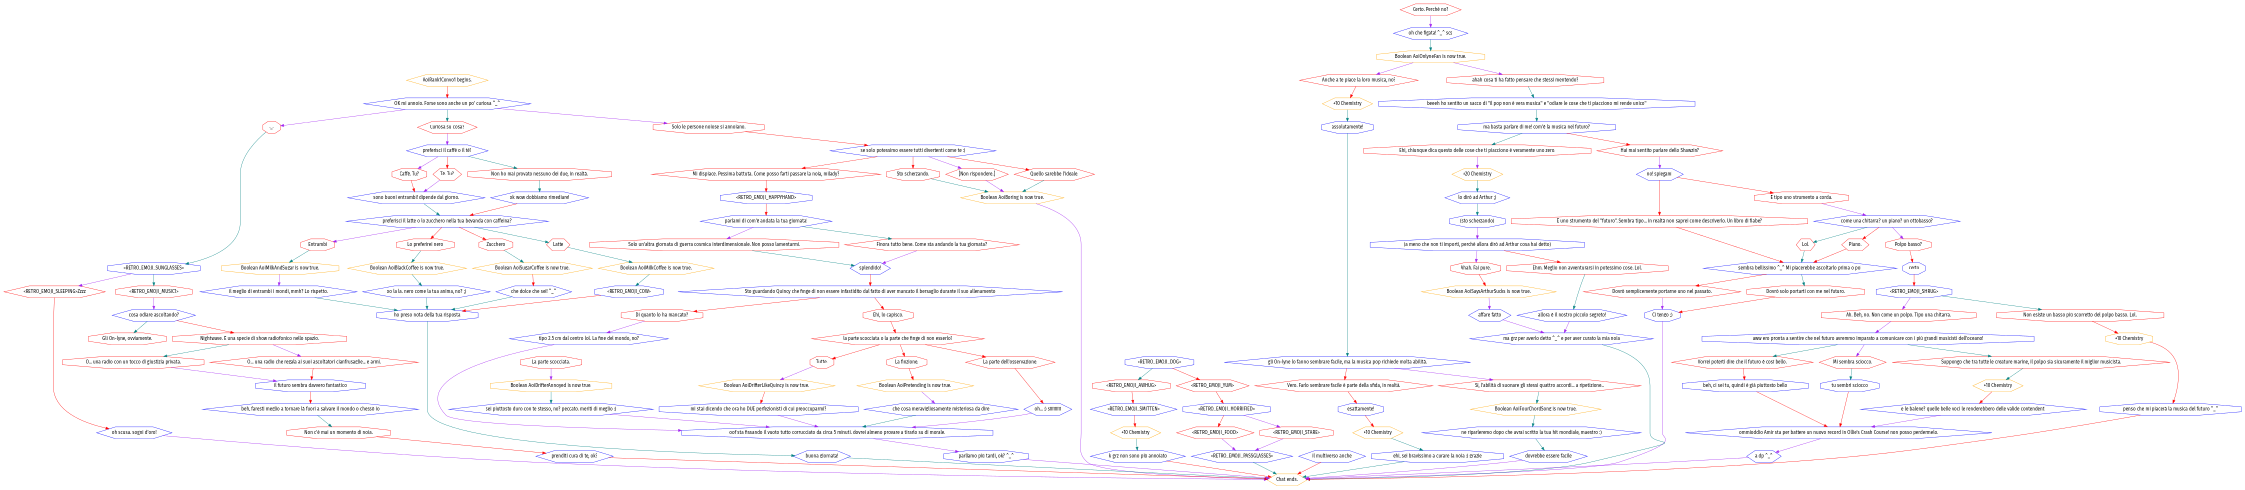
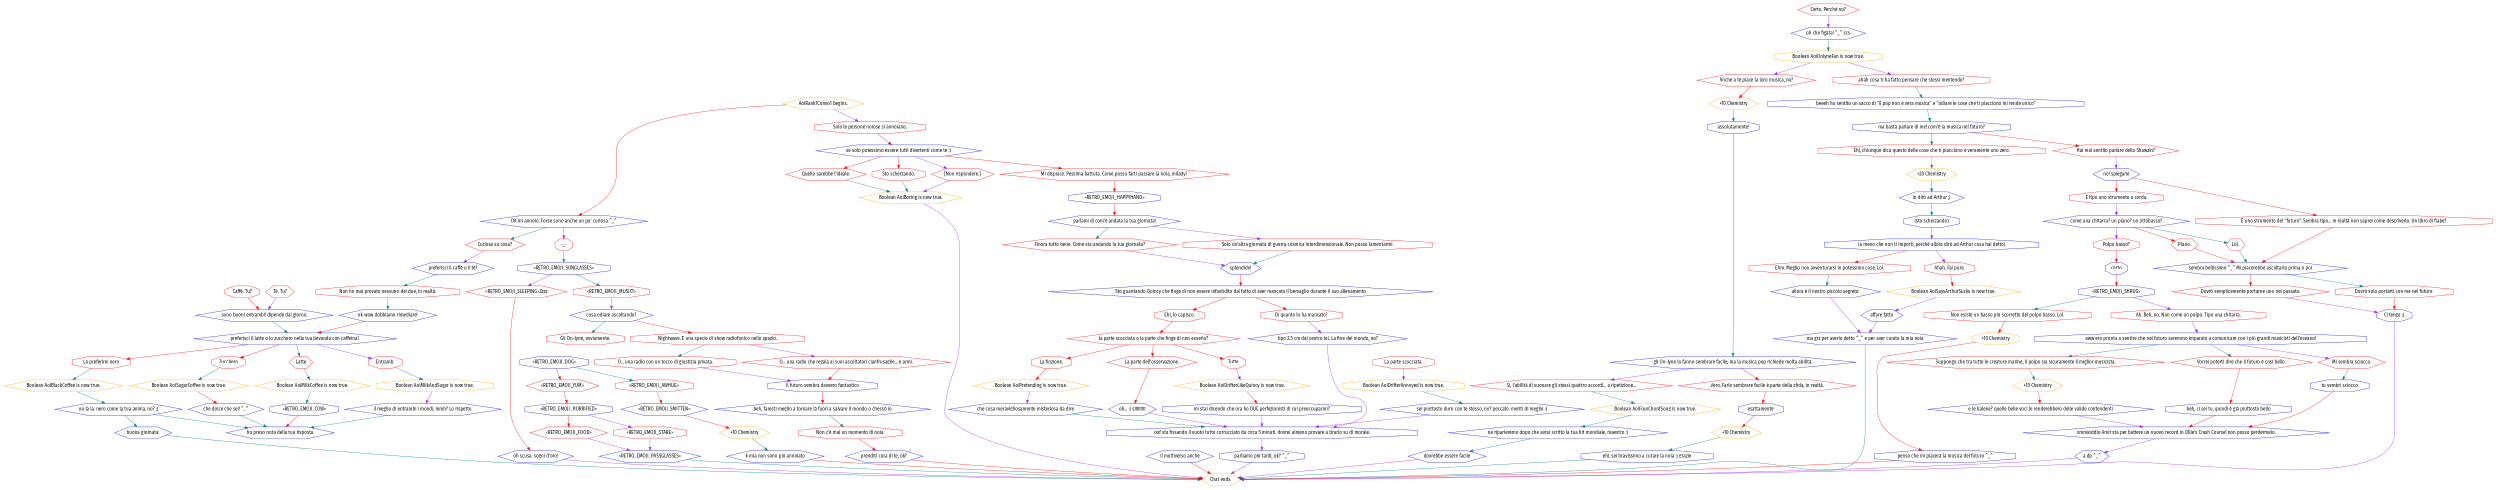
edge "OK mi annoio. Forse sono anche un po' curiosa ^_^" -> "Solo le persone noiose si annoiano.": now "AoiRank1Convo1 begins." -> "Solo le persone noiose si annoiano."
edge "preferisci il caffè o il tè?" -> "Tè. Tu?": removed
edge "preferisci il caffè o il tè?" -> "Caffè. Tu?": removed
node "ho preso nota della tua risposta": shape octagon -> hexagon
edge "ho preso nota della tua risposta" -> "buona giornata!": now "oo la la. nero come la tua anima, no? ;)" -> "buona giornata!"
node "k grz non sono più annoiato": label "k grz non sono più annoiato" -> "k mia non sono più annoiato"
